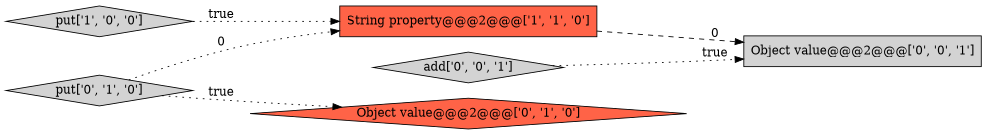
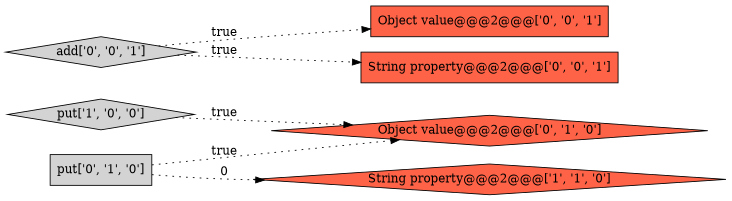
edge "put['1', '0', '0']" -> "String property@@@2@@@['1', '1', '0']": now "put['1', '0', '0']" -> "Object value@@@2@@@['0', '1', '0']"
node "String property@@@2@@@['1', '1', '0']": shape box -> diamond
edge "String property@@@2@@@['1', '1', '0']" -> "Object value@@@2@@@['0', '0', '1']": removed, label "0"
node "Object value@@@2@@@['0', '0', '1']": fillcolor lightgray -> tomato
node "String property@@@2@@@['0', '0', '1']": added
node "put['0', '1', '0']": shape diamond -> box
